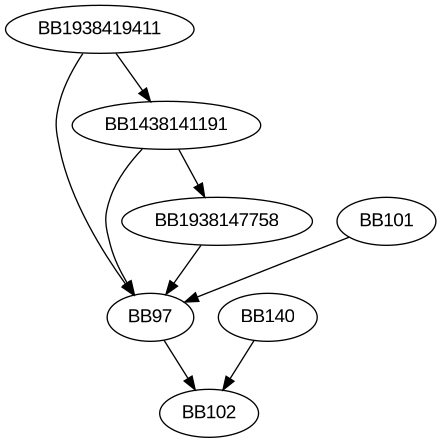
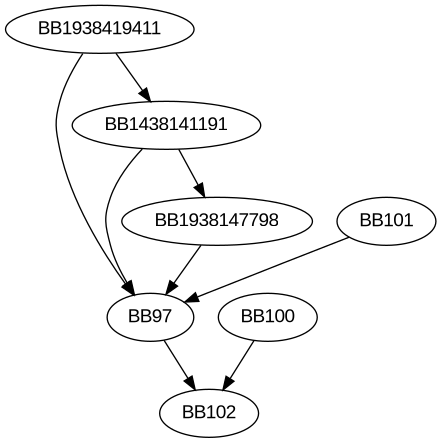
node "BB1938147758": label "BB1938147758" -> "BB1938147798"
node "BB140": label "BB140" -> "BB100"
